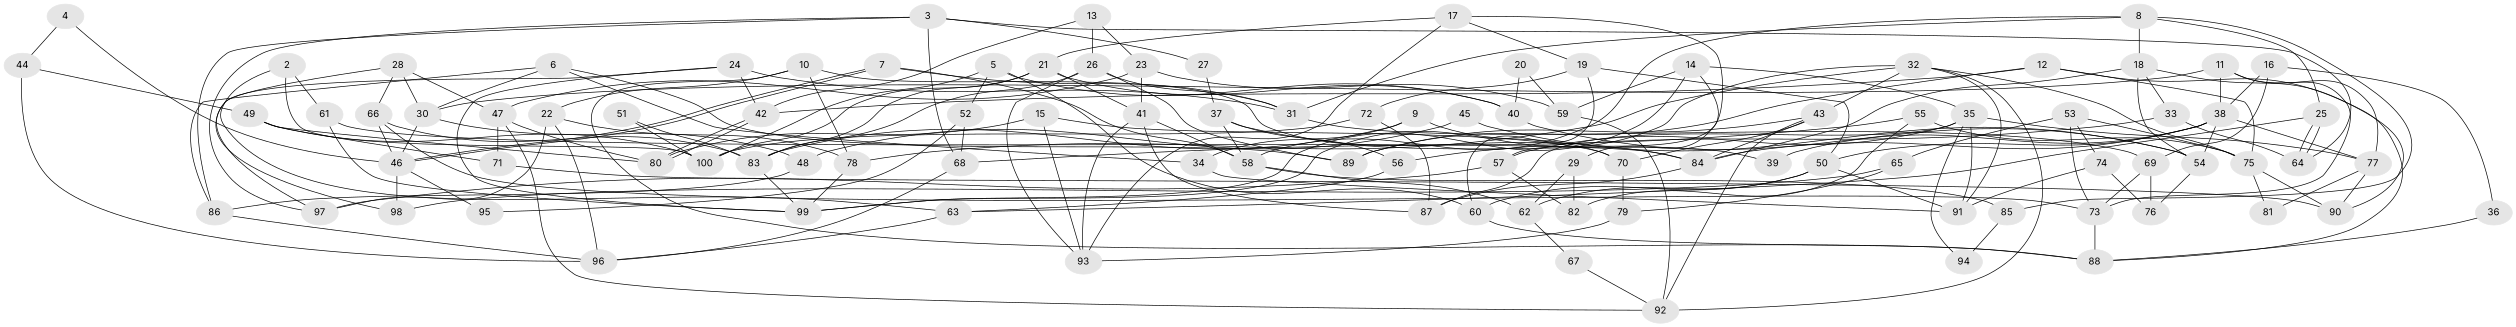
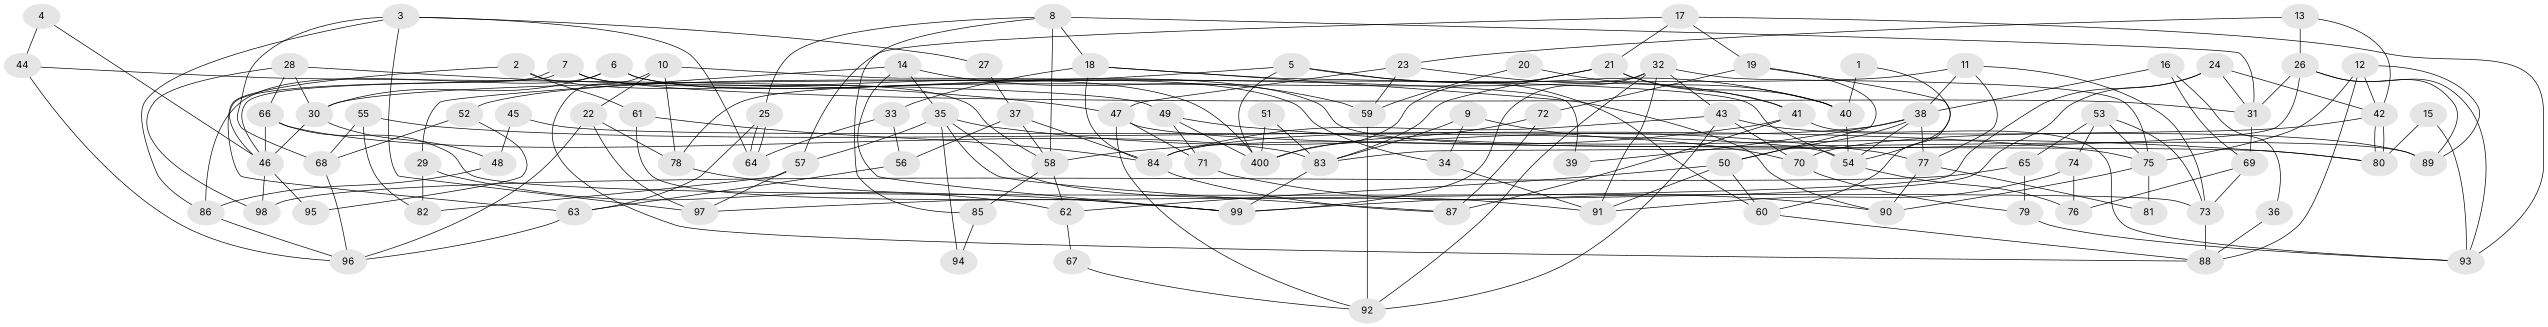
node "1": added
edge "15" -- "70": now "42" -- "70"
node "100": label "100" -> "400"
